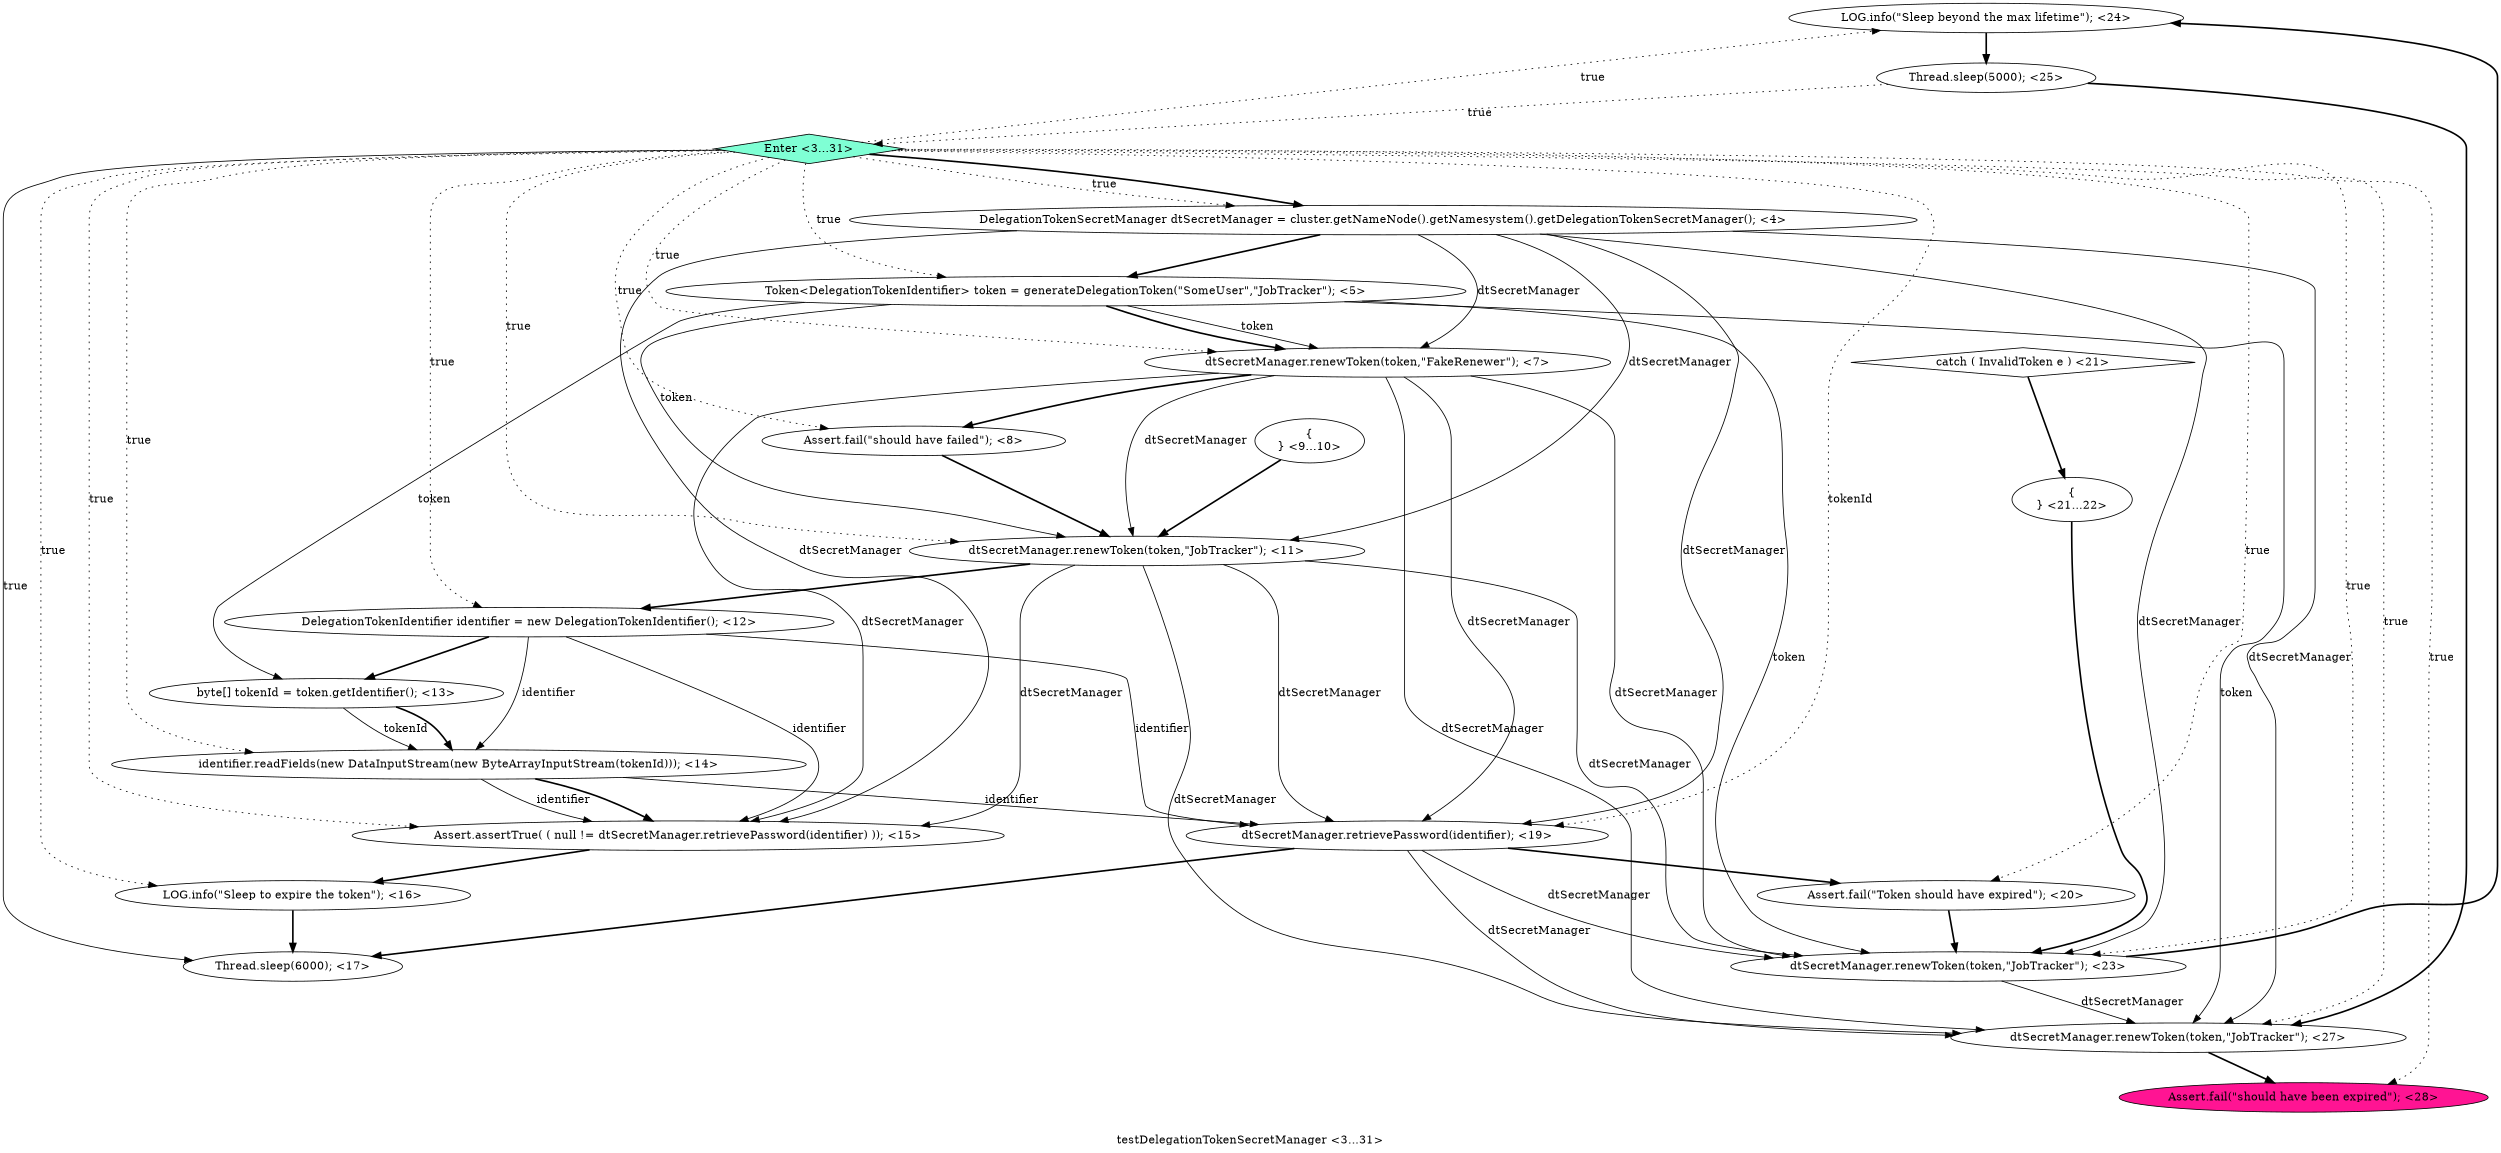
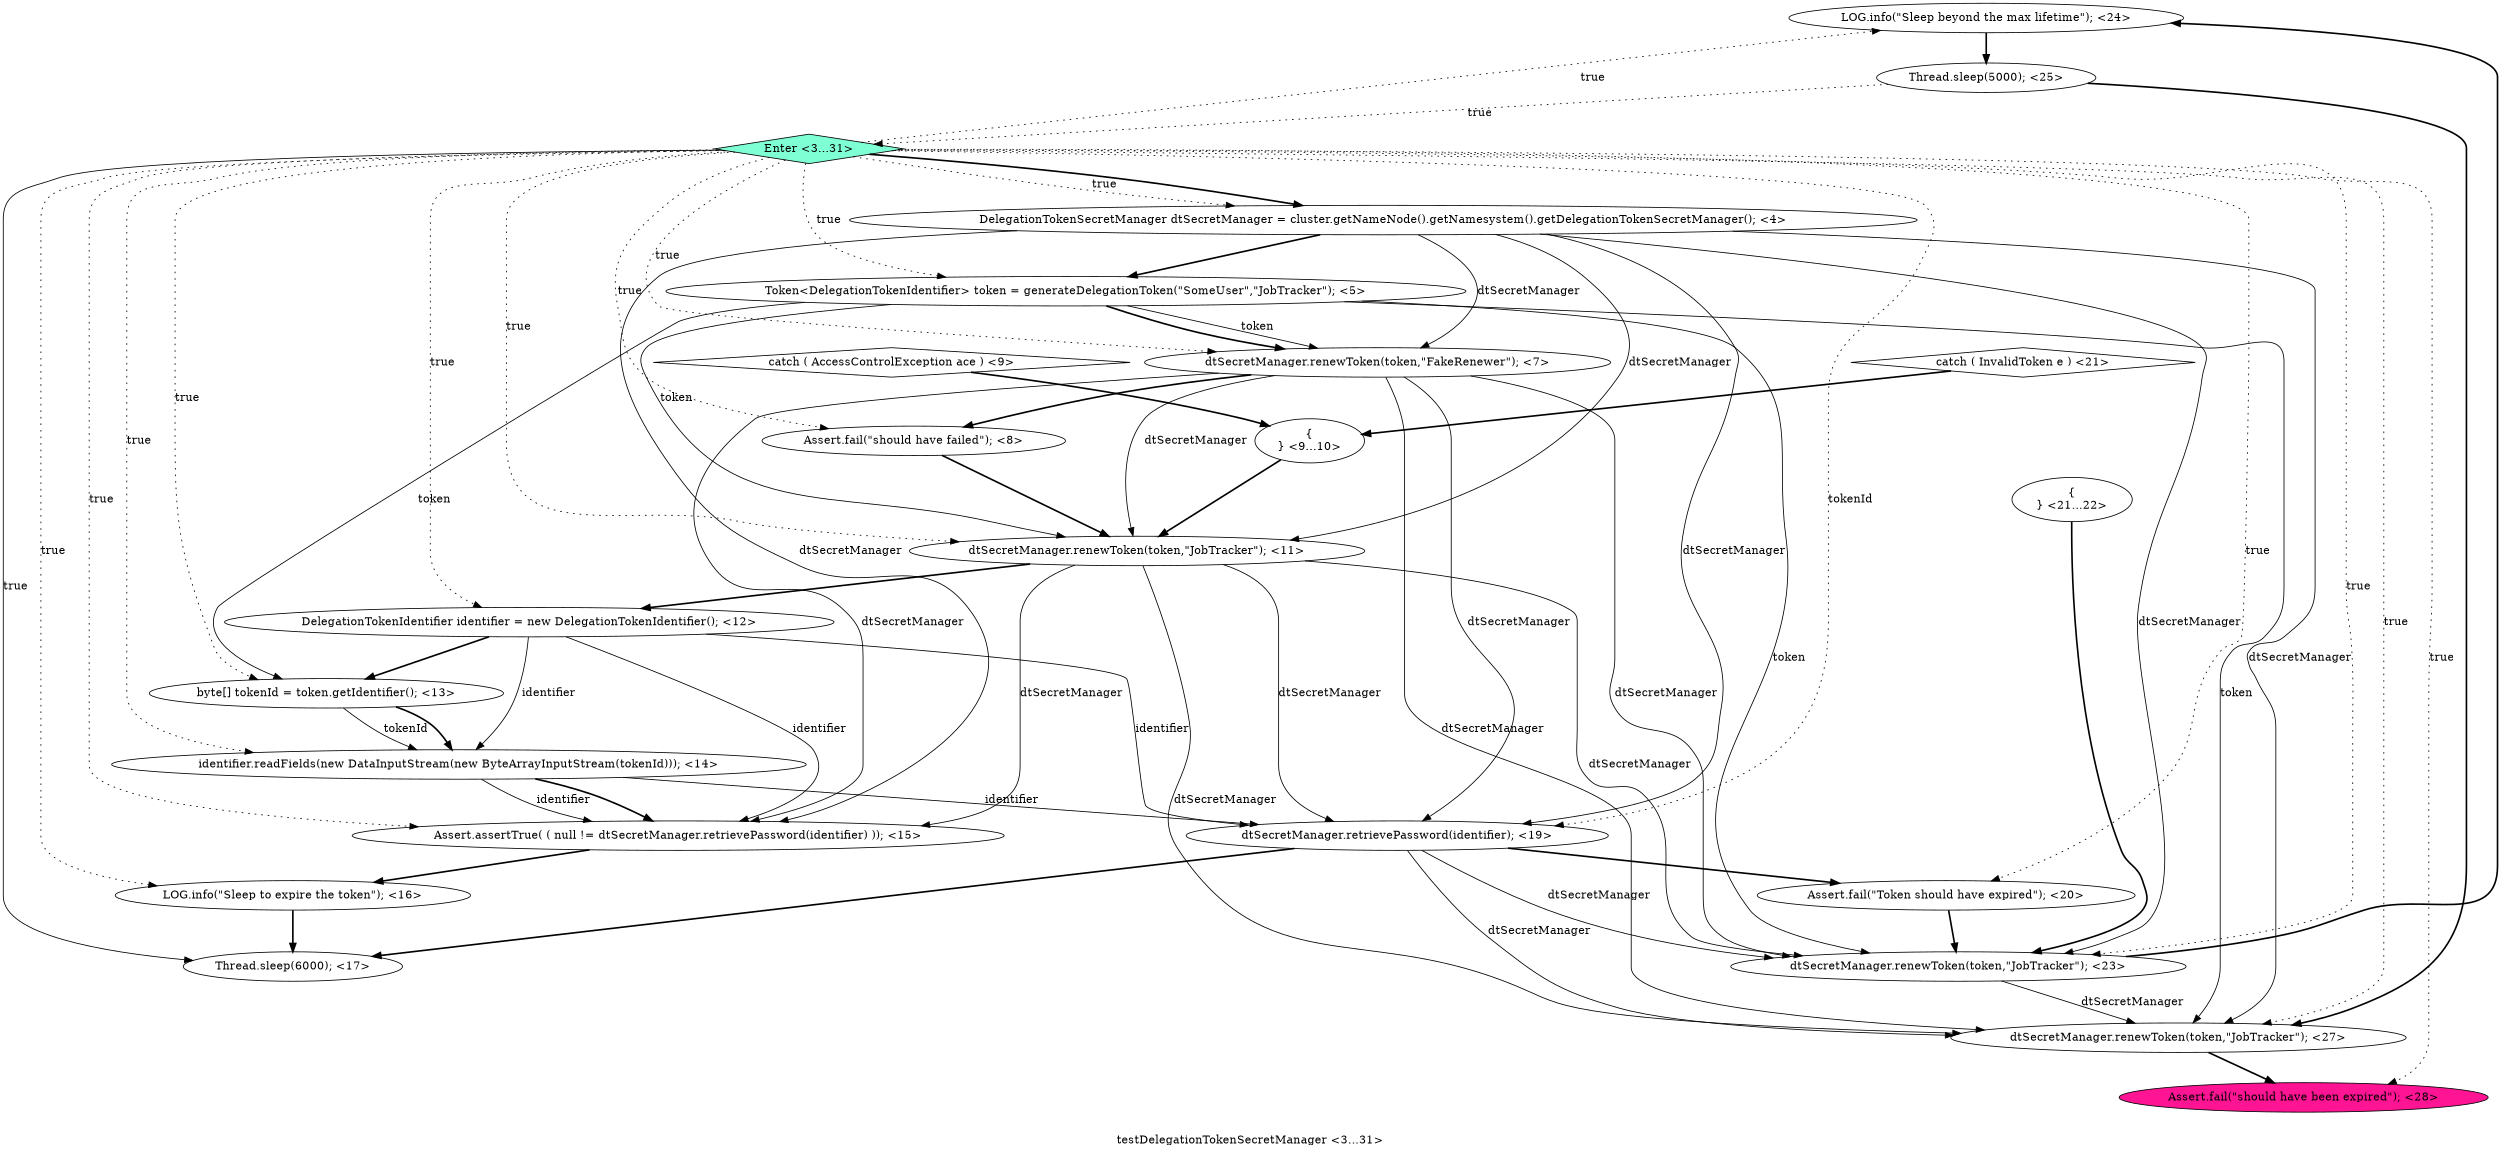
edge "Enter <3...31>" -> "byte[] tokenId = token.getIdentifier(); <13>": added, label "true"
node "catch ( AccessControlException ace ) <9>": added
edge "catch ( InvalidToken e ) <21>" -> "{ } <21...22>": now "catch ( InvalidToken e ) <21>" -> "{ } <9...10>"
